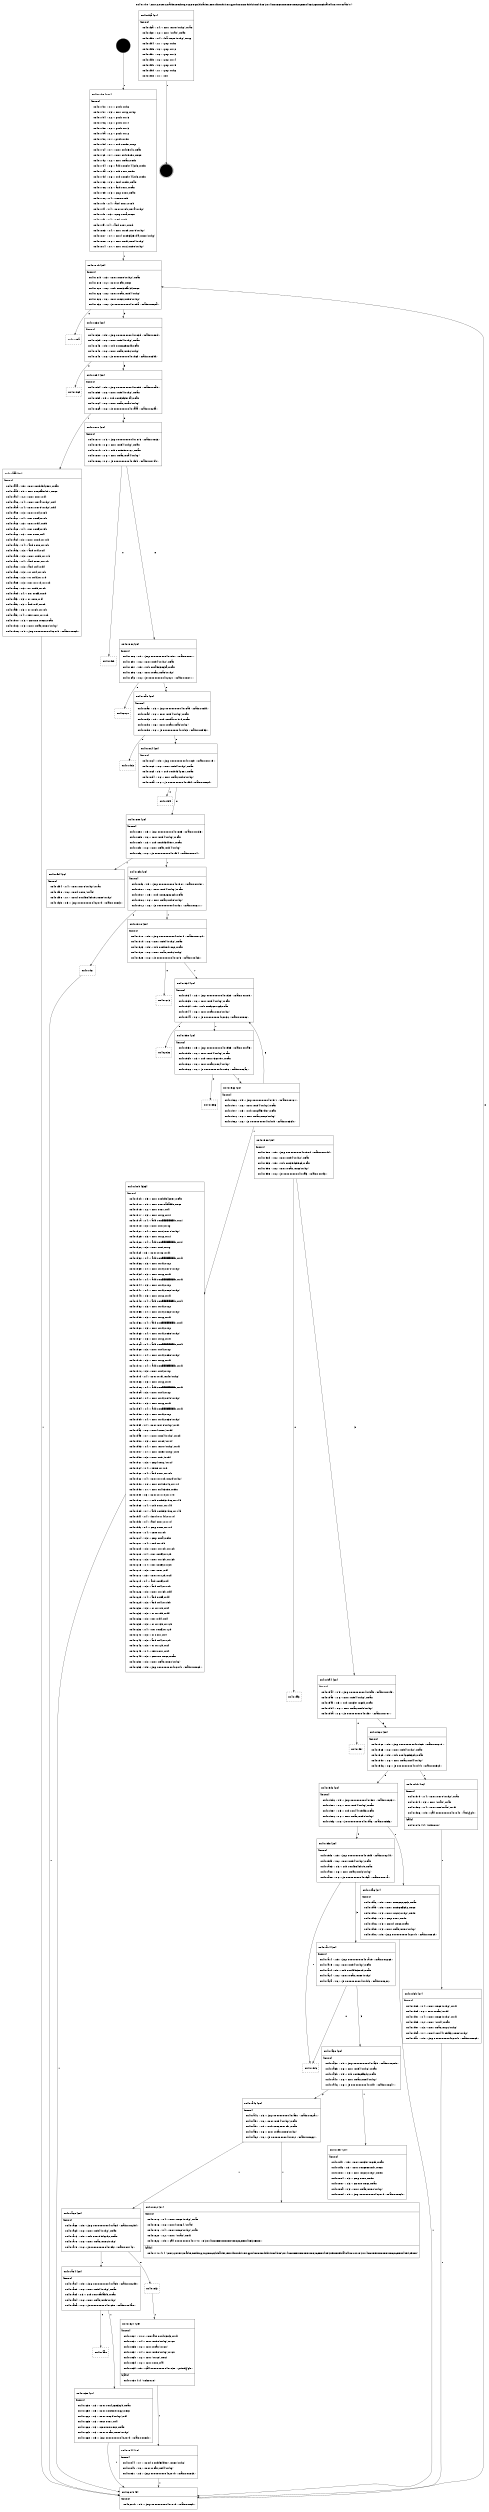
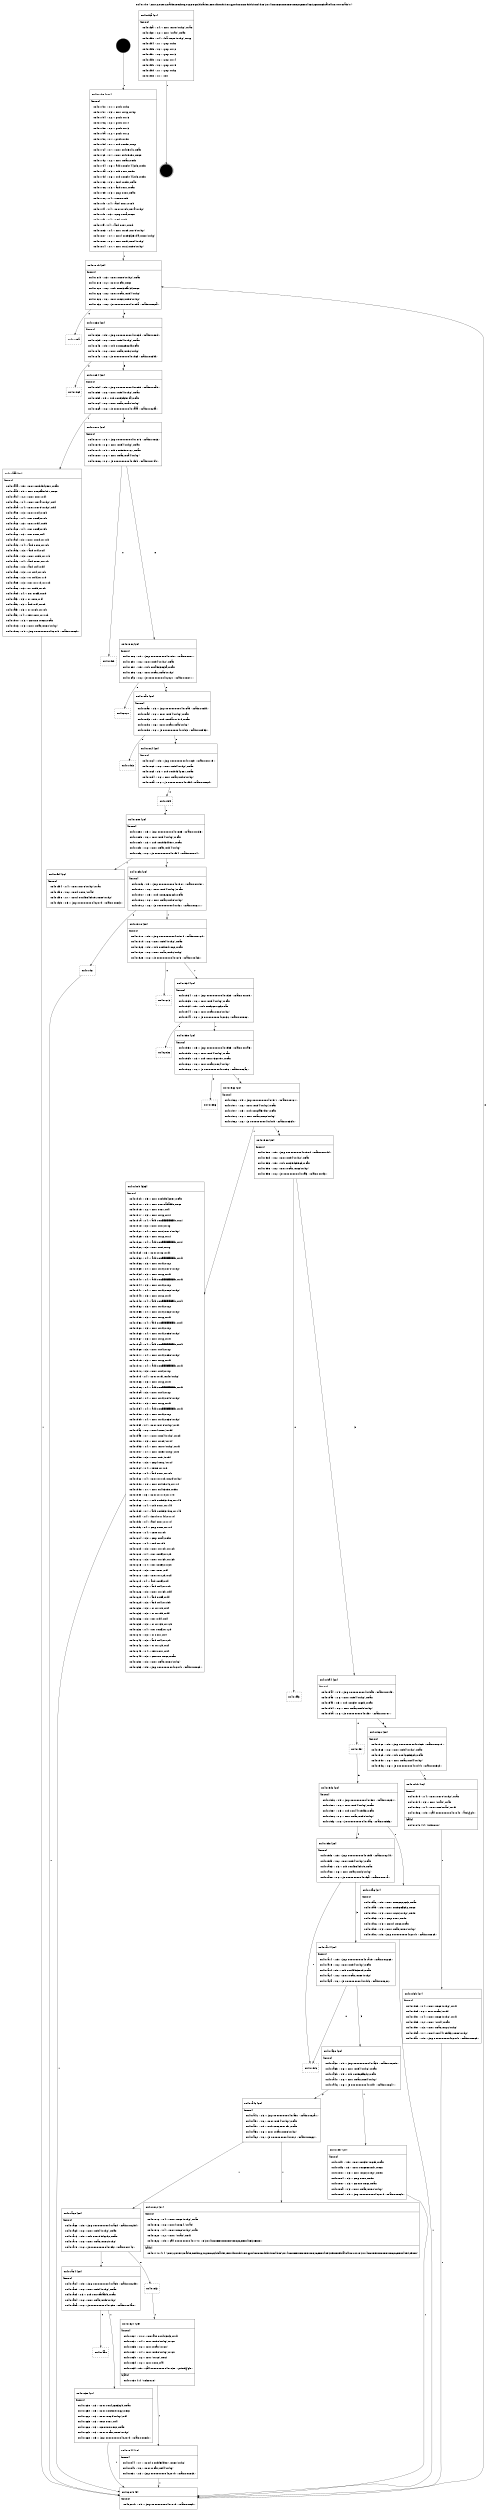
edge "0x4018c4 [28]" -> "0x4018e0 [28]": now "0x401fdf" -> "0x4018e0 [28]"
edge "0x40196c [28]" -> "0x401934 [28]": now "0x40196c [28]" -> "0x401988 [28]"
edge "0x4019c0 [28]" -> "0x4019dc [28]": now "0x401f97" -> "0x4019dc [28]"
edge "0x401df7 [27]" -> "0x40207b [5]": added, label "1"
